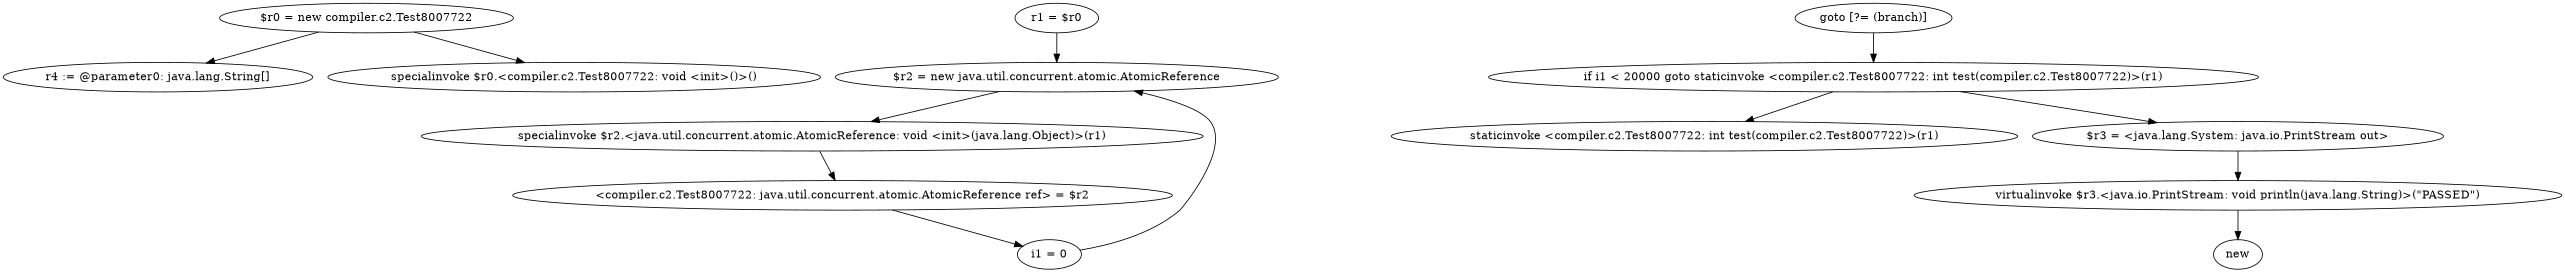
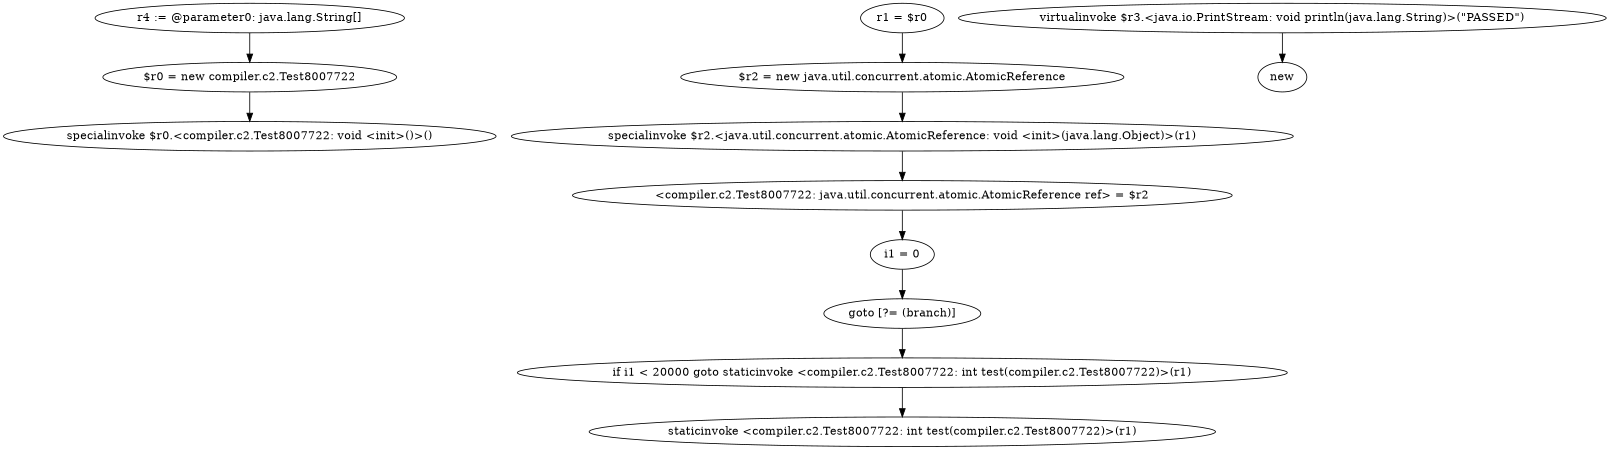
edge "$r0 = new compiler.c2.Test8007722" -> "r4 := @parameter0: java.lang.String[]": reversed
node "$r3 = <java.lang.System: java.io.PrintStream out>": removed
edge "i1 = 0" -> "$r2 = new java.util.concurrent.atomic.AtomicReference": now "i1 = 0" -> "goto [?= (branch)]"
